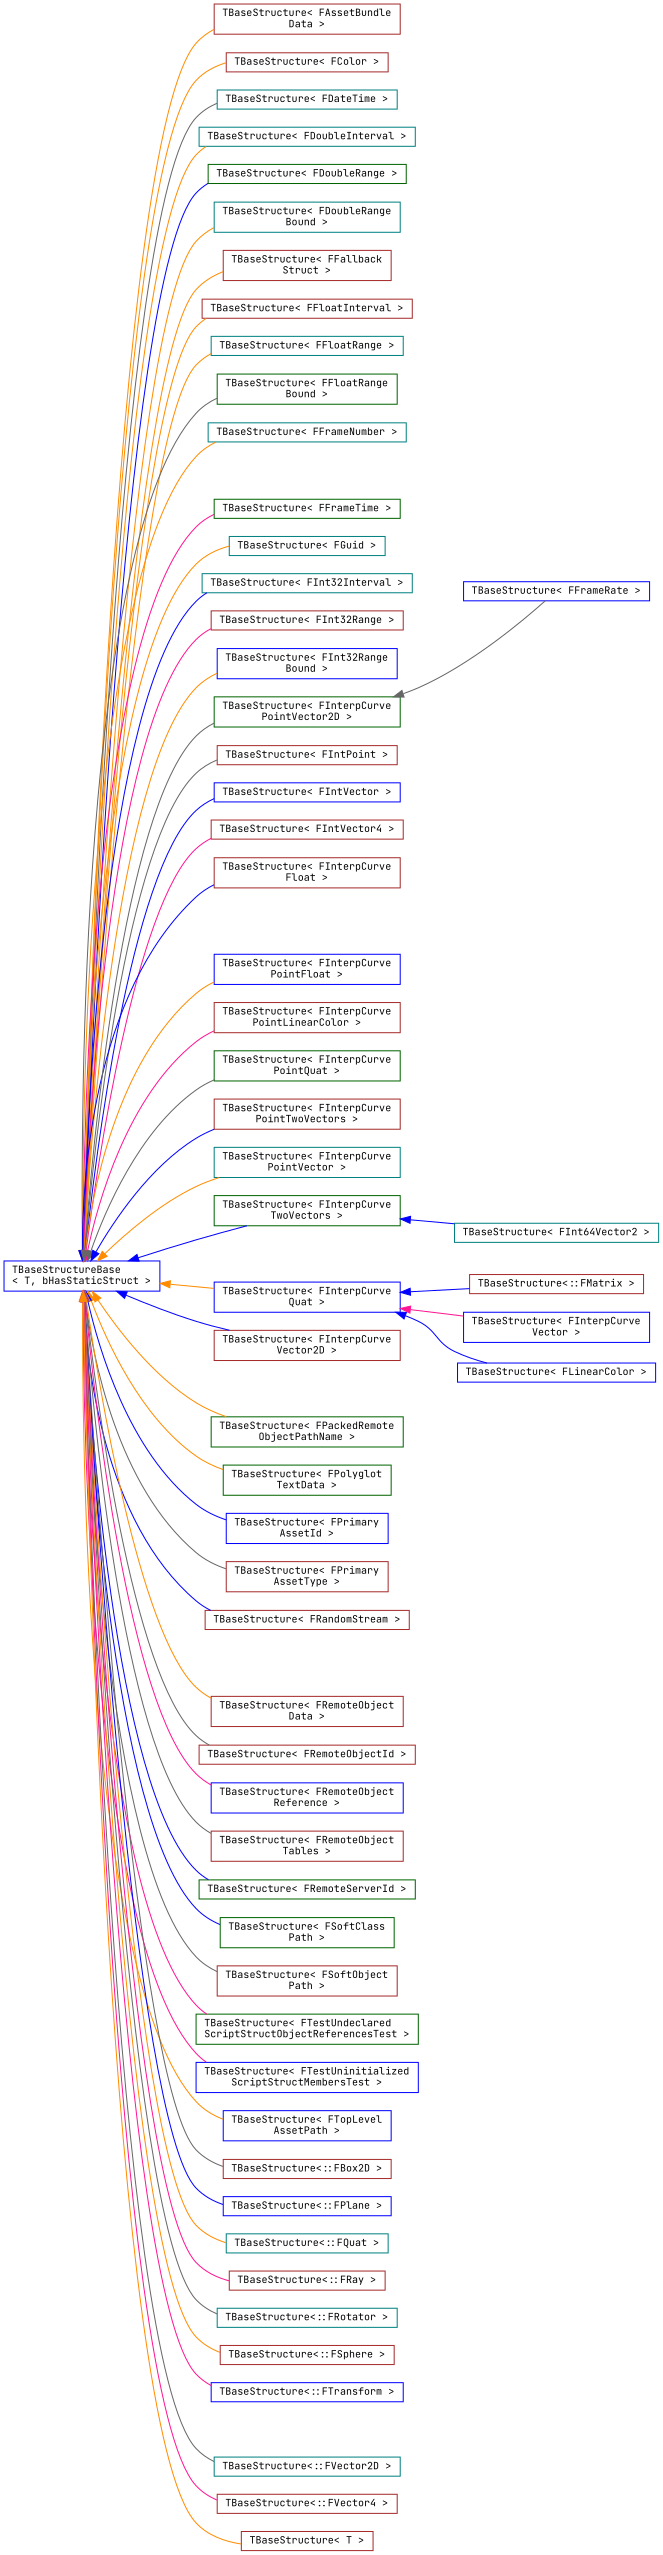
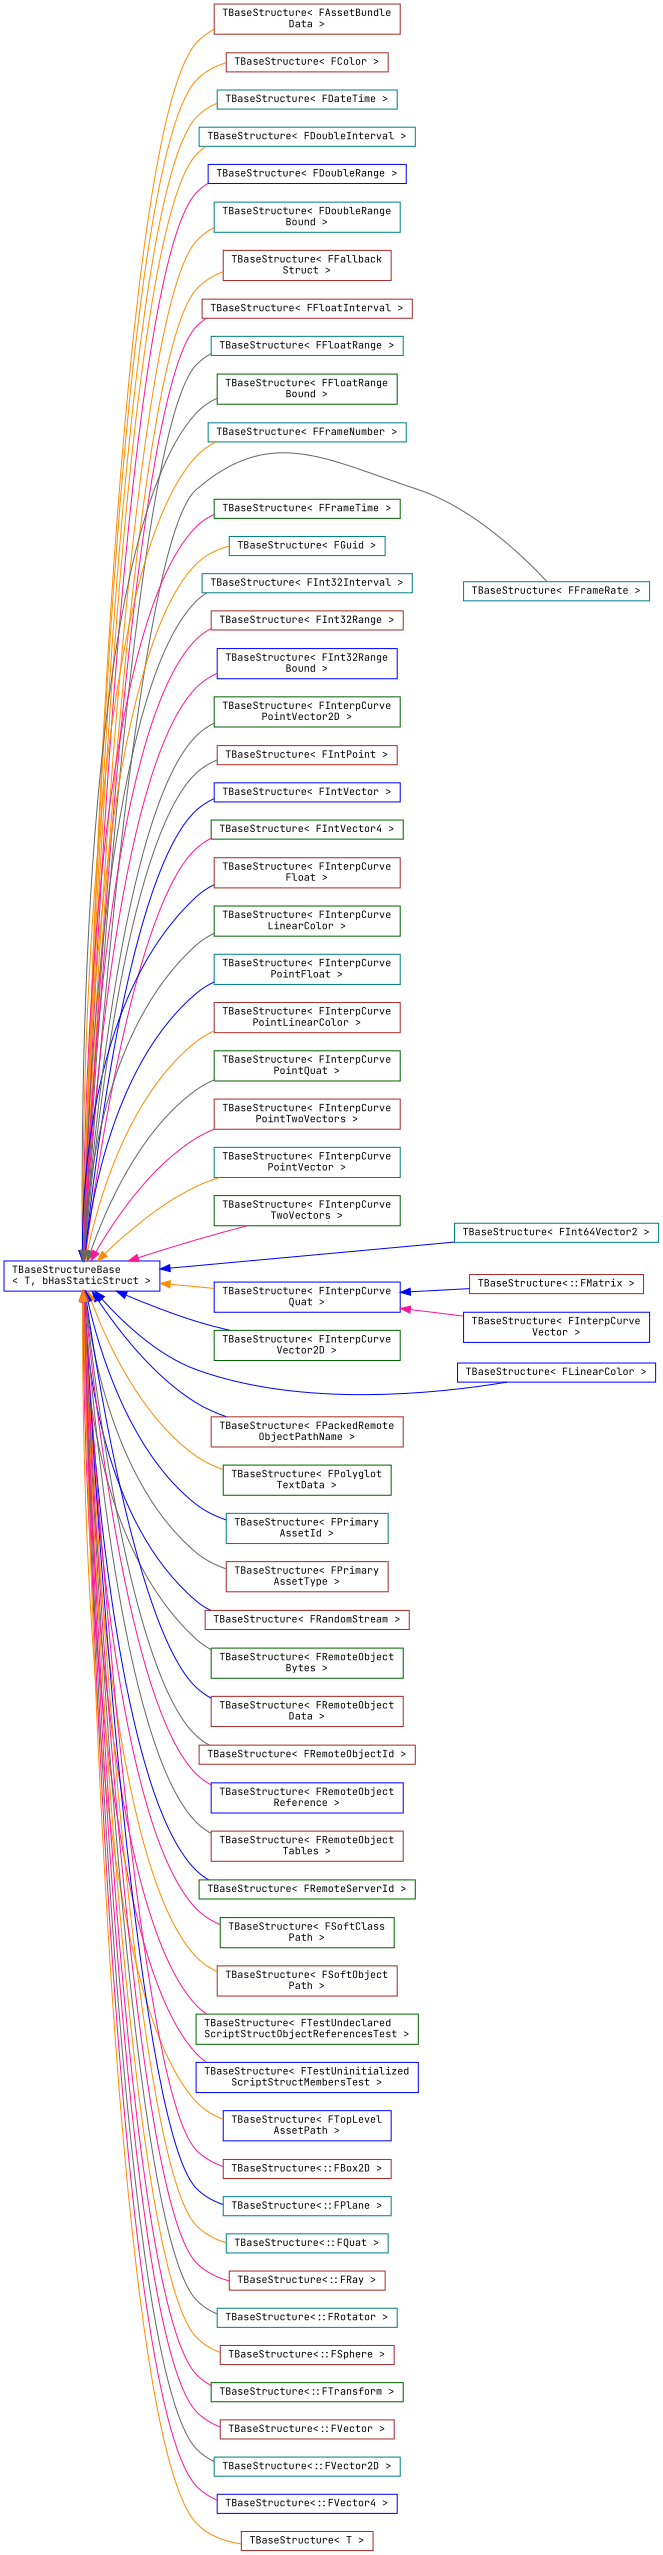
node "TBaseStructure< FDoubleRange >": color darkgreen -> blue
node "TBaseStructure< FFrameRate >": color blue -> teal
edge "TBaseStructure< FFrameRate >" -> "TBaseStructure< FInterpCurve PointVector2D >": now "TBaseStructure< FFrameRate >" -> "TBaseStructureBase < T, bHasStaticStruct >"
edge "TBaseStructure< FDateTime >" -> "TBaseStructureBase < T, bHasStaticStruct >": color gray40 -> darkorange
edge "TBaseStructure< FDoubleRange >" -> "TBaseStructureBase < T, bHasStaticStruct >": color blue -> deeppink
edge "TBaseStructure< FFloatInterval >" -> "TBaseStructureBase < T, bHasStaticStruct >": color darkorange -> deeppink
edge "TBaseStructure< FFloatRange >" -> "TBaseStructureBase < T, bHasStaticStruct >": color darkorange -> gray40
edge "TBaseStructure< FInt32Interval >" -> "TBaseStructureBase < T, bHasStaticStruct >": color blue -> gray40
node "TBaseStructure< FIntVector4 >": color brown -> darkgreen
node "TBaseStructure< FInterpCurve LinearColor >": added
edge "TBaseStructure< FInt32Range Bound >" -> "TBaseStructureBase < T, bHasStaticStruct >": color darkorange -> deeppink
node "TBaseStructure< FInterpCurve PointFloat >": color blue -> teal
edge "TBaseStructure< FInterpCurve PointFloat >" -> "TBaseStructureBase < T, bHasStaticStruct >": color darkorange -> blue
edge "TBaseStructure< FInterpCurve PointLinearColor >" -> "TBaseStructureBase < T, bHasStaticStruct >": color deeppink -> darkorange
edge "TBaseStructure< FInterpCurve PointTwoVectors >" -> "TBaseStructureBase < T, bHasStaticStruct >": color blue -> deeppink
edge "TBaseStructure< FInt64Vector2 >" -> "TBaseStructure< FInterpCurve TwoVectors >": now "TBaseStructure< FInt64Vector2 >" -> "TBaseStructureBase < T, bHasStaticStruct >"
edge "TBaseStructure< FInterpCurve TwoVectors >" -> "TBaseStructureBase < T, bHasStaticStruct >": color blue -> deeppink
edge "TBaseStructure< FLinearColor >" -> "TBaseStructure< FInterpCurve Quat >": now "TBaseStructure< FLinearColor >" -> "TBaseStructureBase < T, bHasStaticStruct >"
node "TBaseStructure< FInterpCurve Vector2D >": color brown -> darkgreen
edge "TBaseStructure< FPackedRemote ObjectPathName >" -> "TBaseStructureBase < T, bHasStaticStruct >": color darkorange -> blue
node "TBaseStructure< FPackedRemote ObjectPathName >": color darkgreen -> brown
edge "TBaseStructure< FRemoteObject Data >" -> "TBaseStructureBase < T, bHasStaticStruct >": color darkorange -> blue
node "TBaseStructure< FPrimary AssetId >": color blue -> teal
node "TBaseStructure< FRemoteObject Bytes >": added
edge "TBaseStructure< FSoftClass Path >" -> "TBaseStructureBase < T, bHasStaticStruct >": color blue -> deeppink
edge "TBaseStructure<::FBox2D >" -> "TBaseStructureBase < T, bHasStaticStruct >": color gray40 -> deeppink
edge "TBaseStructure< FSoftObject Path >" -> "TBaseStructureBase < T, bHasStaticStruct >": color gray40 -> darkorange
node "TBaseStructure<::FPlane >": color blue -> teal
node "TBaseStructure<::FTransform >": color blue -> darkgreen
node "TBaseStructure<::FVector >": added
node "TBaseStructure<::FVector4 >": color brown -> blue
